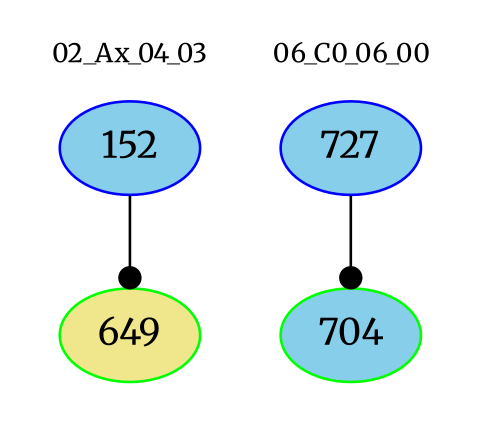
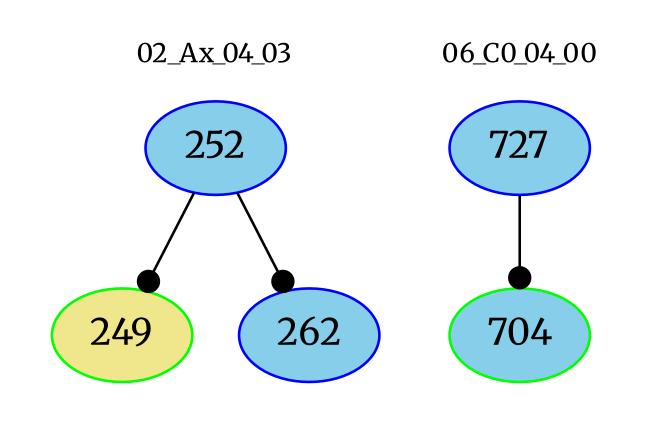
cluster "06_C0_06_00": label "06_C0_06_00" -> "06_C0_04_00"
node "152": label "152" -> "252"
node "649": label "649" -> "249"
node "262": added
